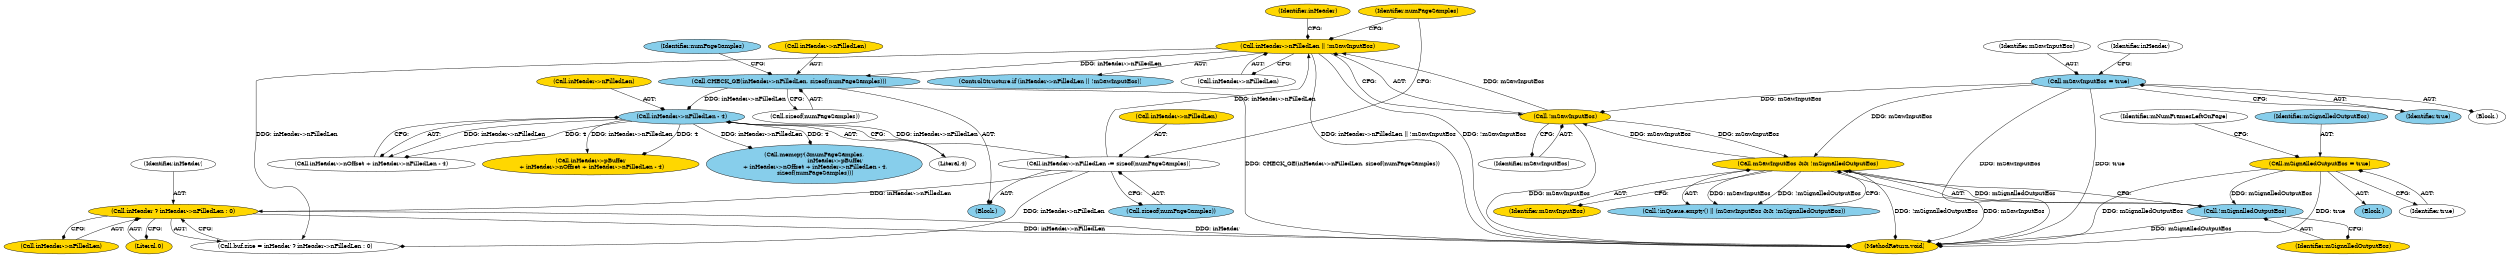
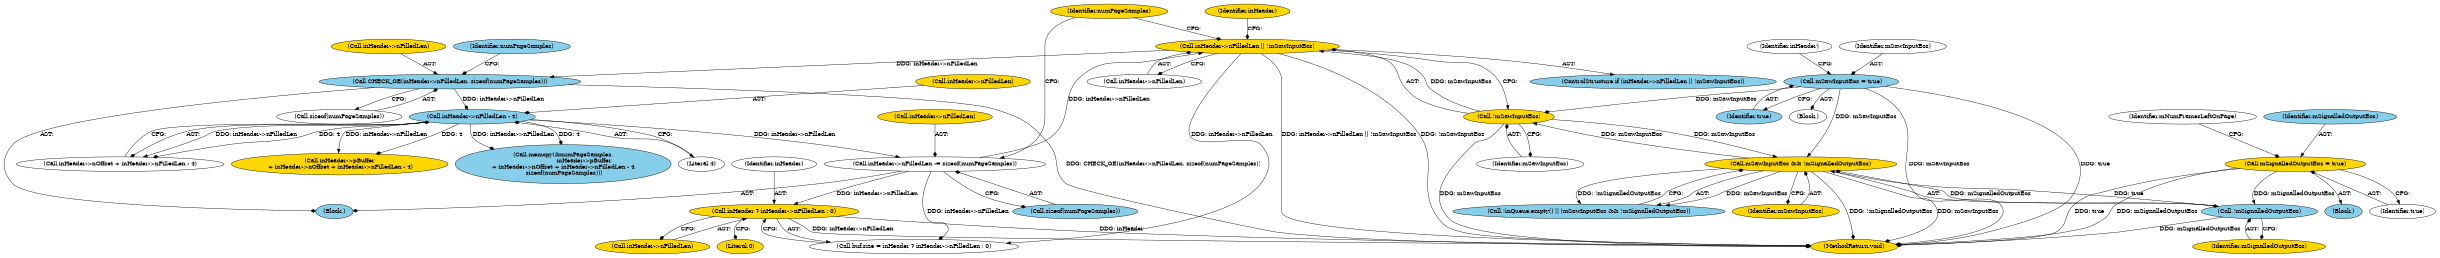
edge "(Call,mSawInputEos && !mSignalledOutputEos)" -> "(Call,!mSignalledOutputEos)": label "CFG: " -> "DDG: true"
edge "(Literal,0)" -> "(Call,inHeader ? inHeader->nFilledLen : 0)": removed, label "AST:"
